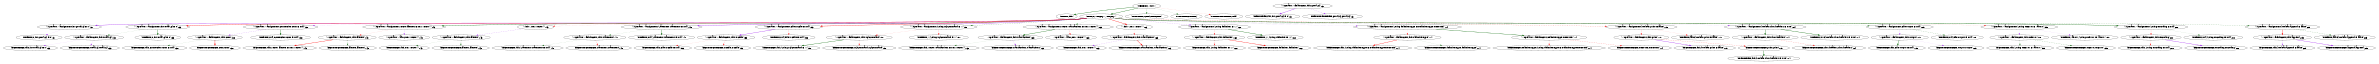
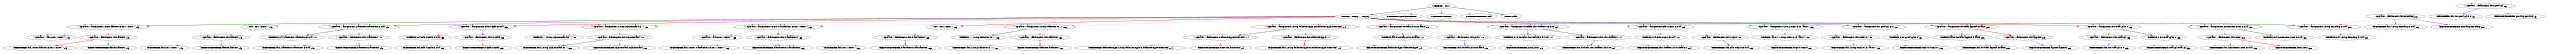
edge "(<operator>.assignment,String encoding = null)" -> "(<operator>.fieldAccess,this.encoding)": reversed
edge "(FIELD_IDENTIFIER,print,print)" -> "(IDENTIFIER,this,boolean showheaders = true)": now "(<operator>.fieldAccess,this.showheaders)" -> "(IDENTIFIER,this,boolean showheaders = true)"
